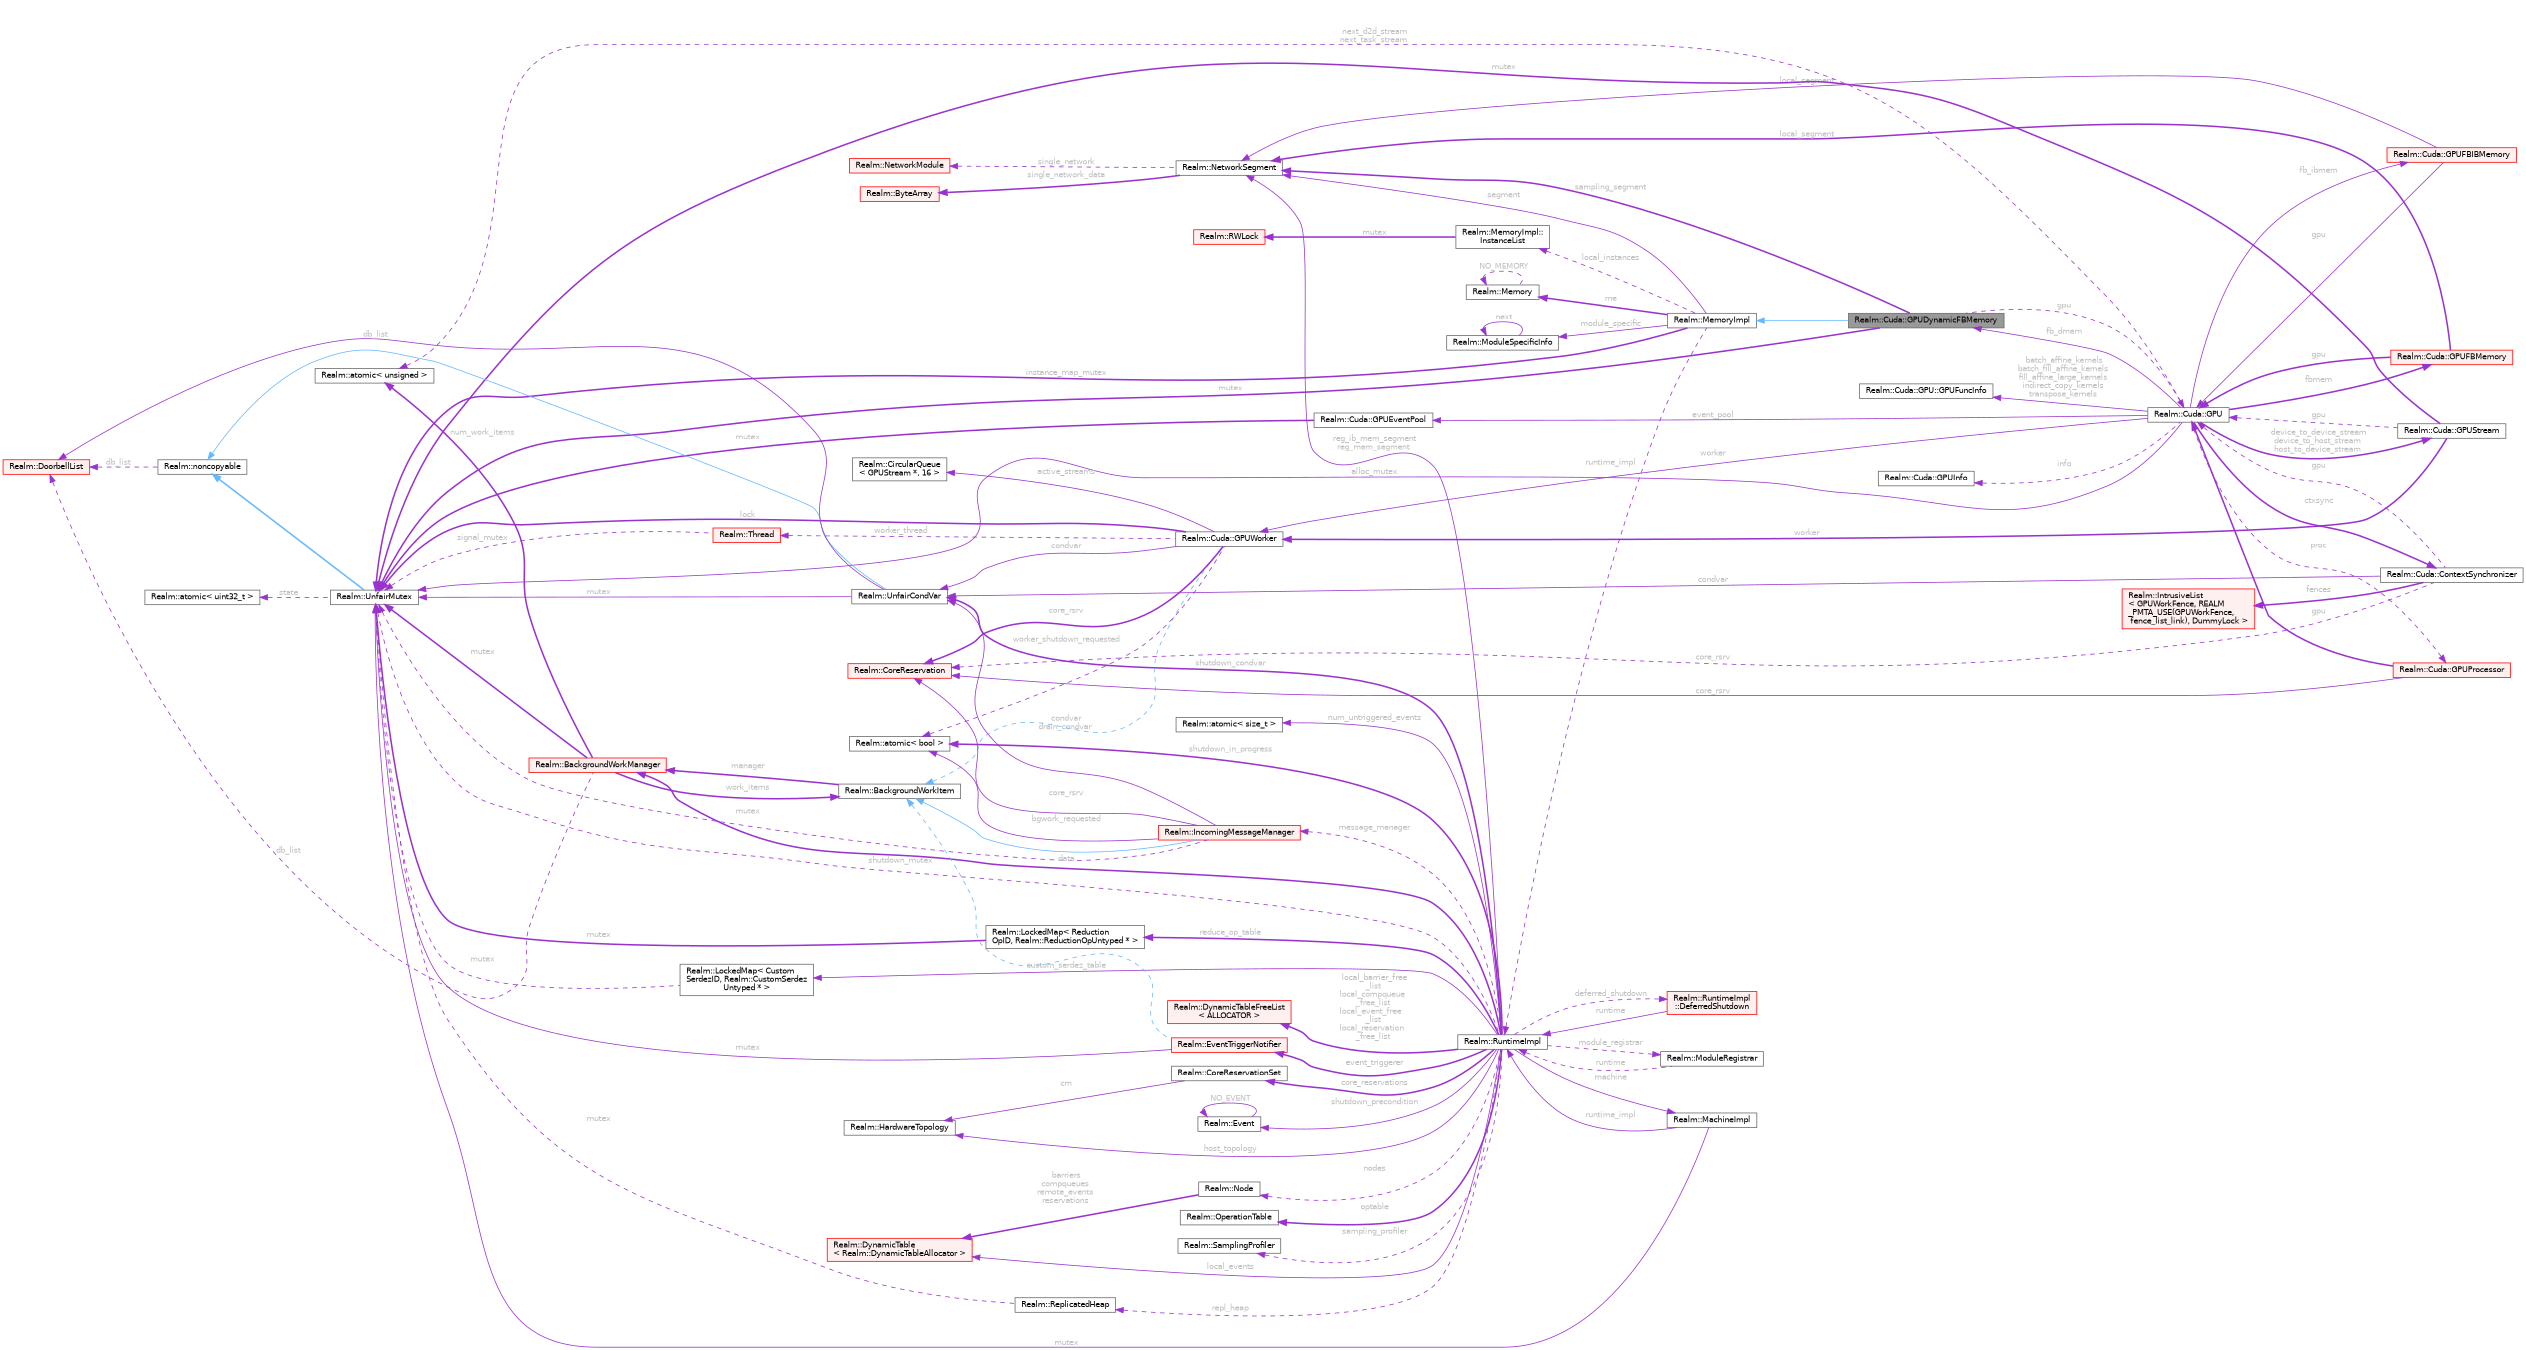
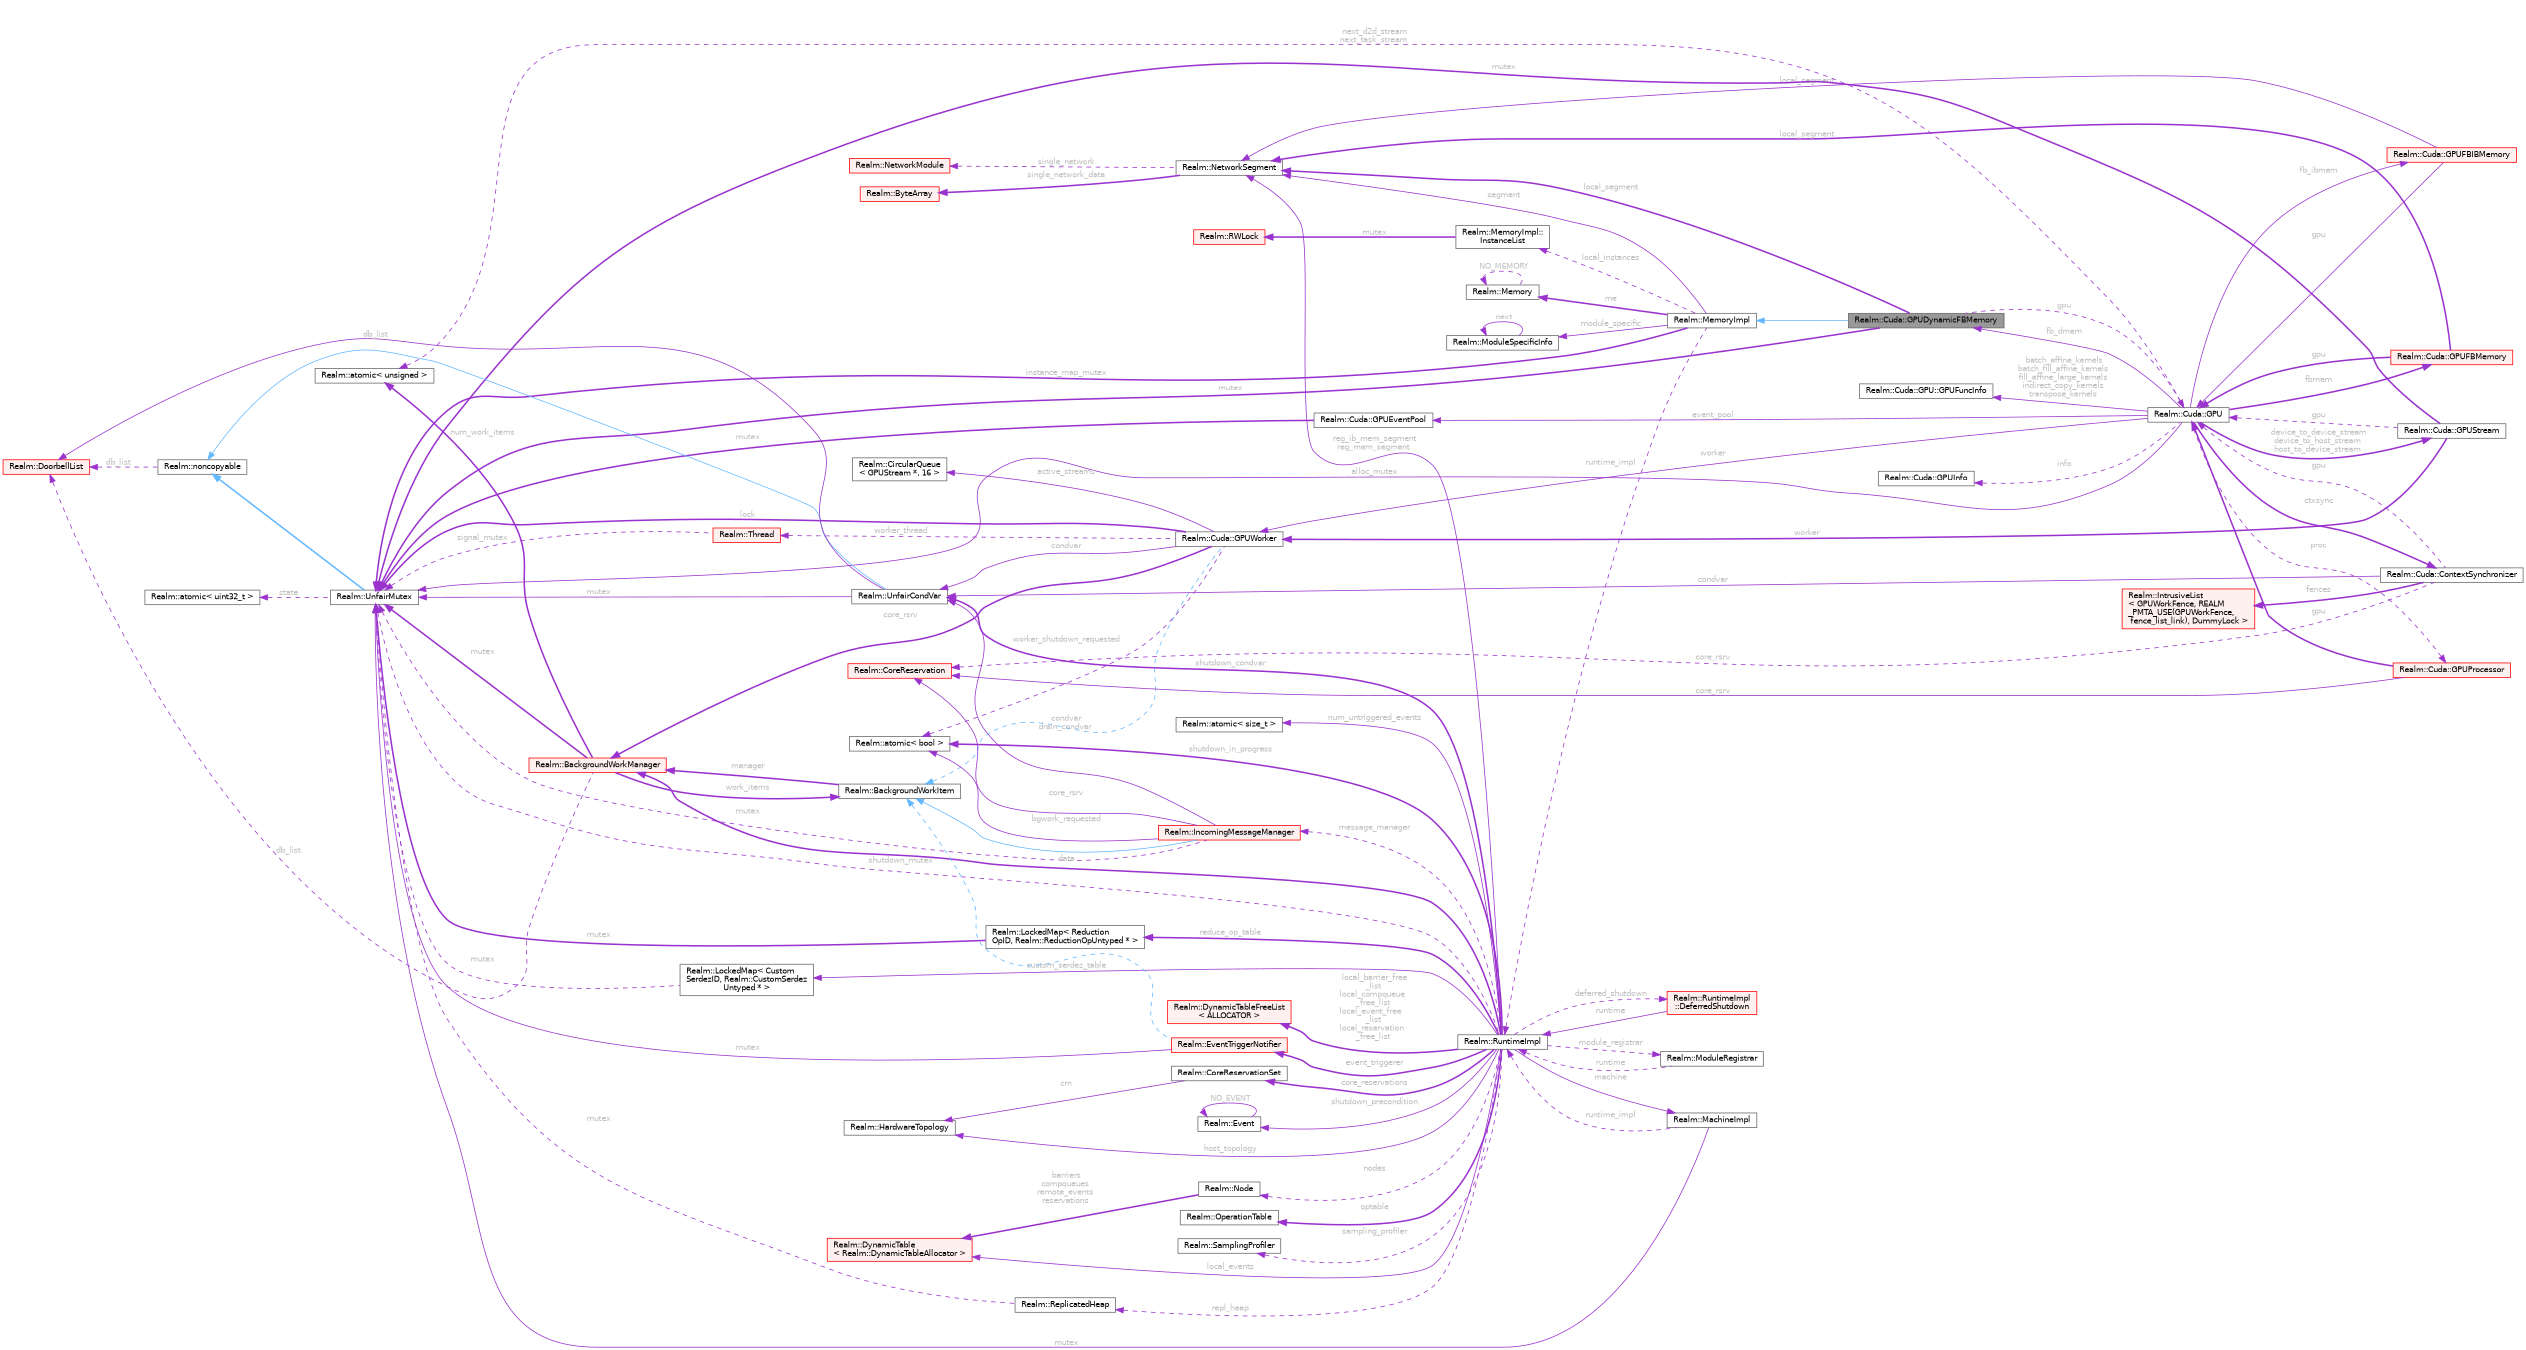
edge "Realm::Cuda::GPUDynamicFBMemory" -> "Realm::NetworkSegment": label " sampling_segment" -> " local_segment"
edge "Realm::Cuda::GPUWorker" -> "Realm::CoreReservation": now "Realm::Cuda::GPUWorker" -> "Realm::BackgroundWorkManager"
edge "Realm::MachineImpl" -> "Realm::RuntimeImpl": style solid -> dashed
